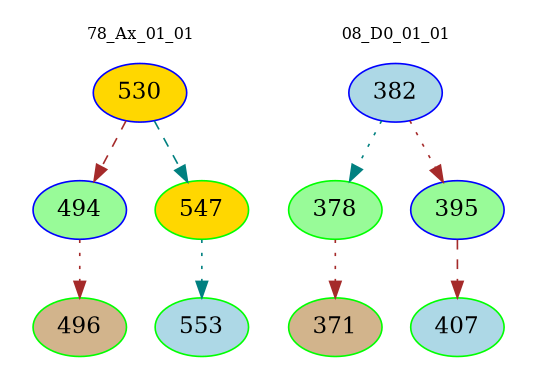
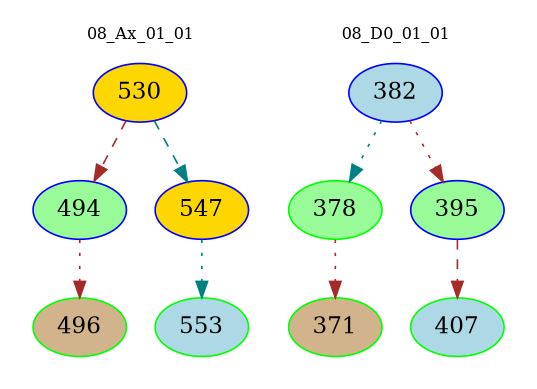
cluster "78_Ax_01_01": label "78_Ax_01_01" -> "08_Ax_01_01"
node "547": color green -> blue
